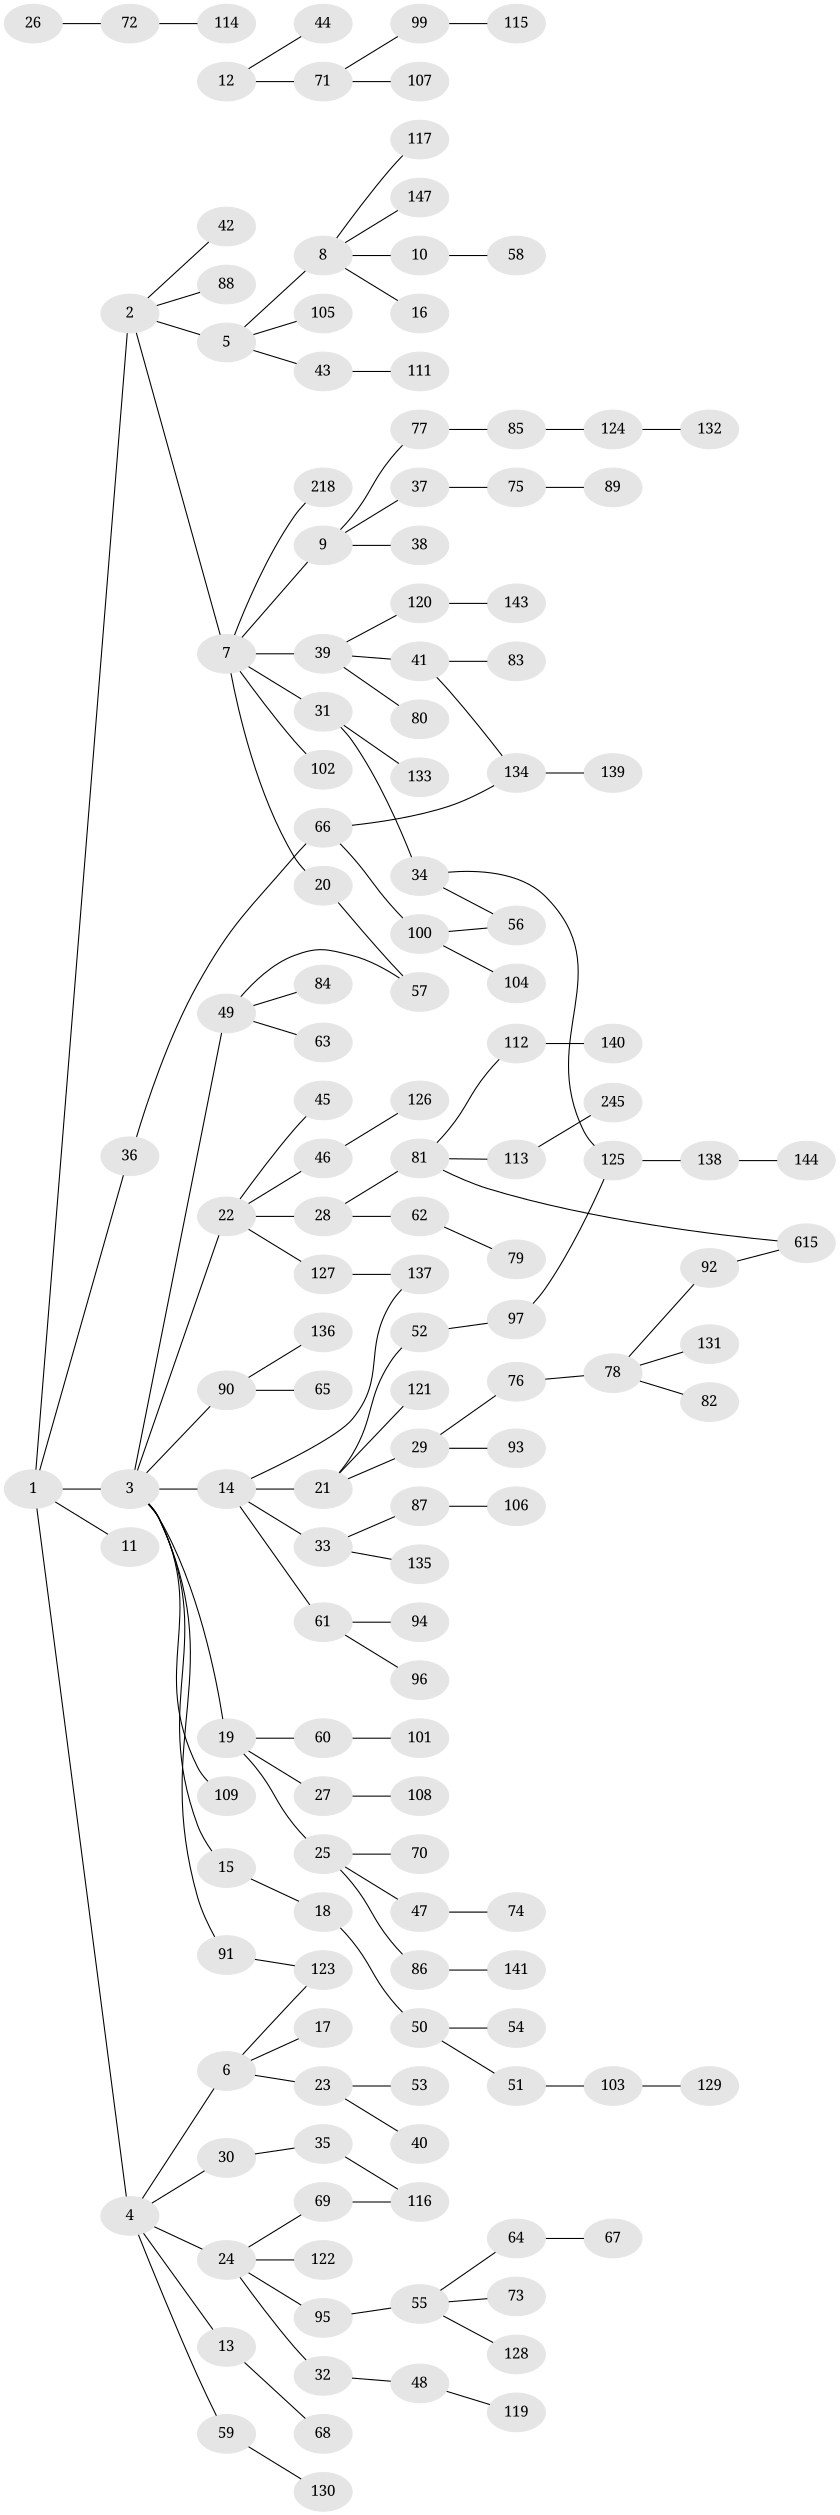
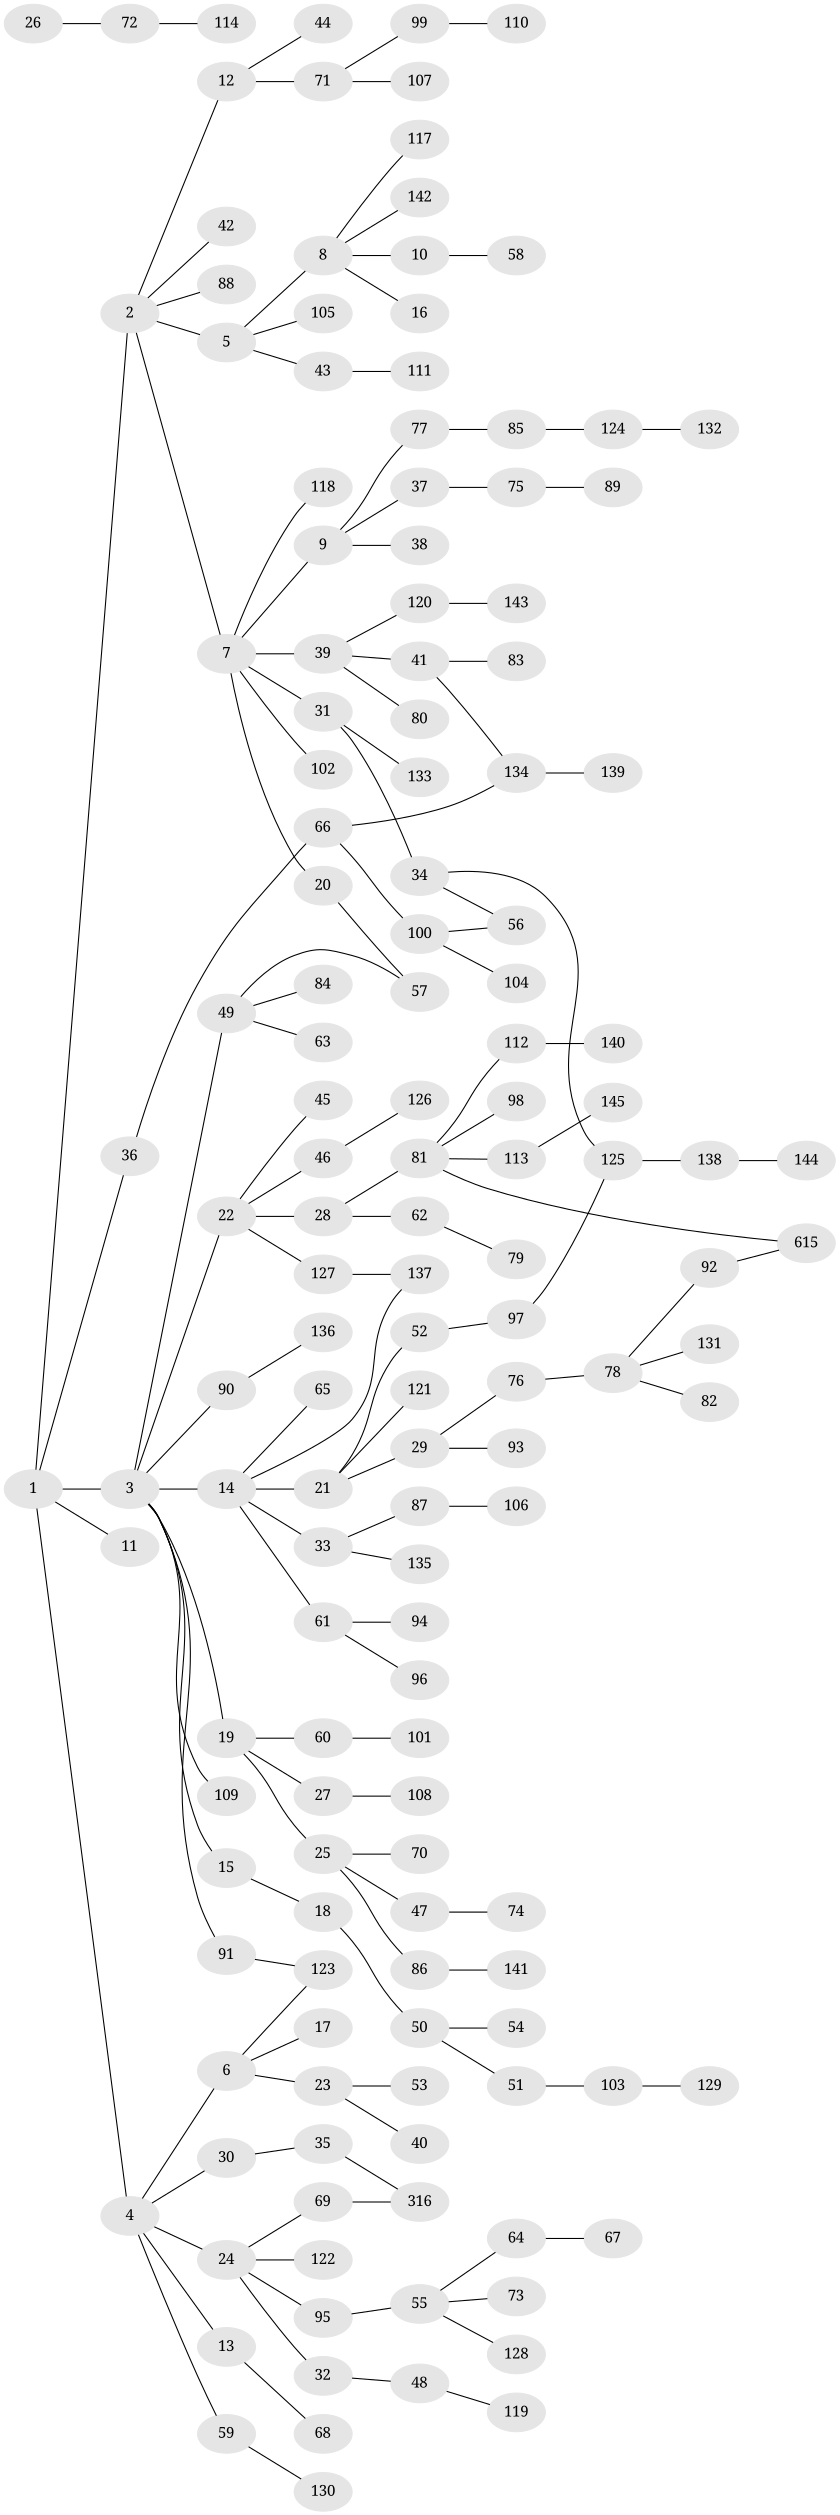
node "115": label "115" -> "110"
edge "12" -- "2": added
node "147": label "147" -> "142"
node "218": label "218" -> "118"
node "98": added
node "245": label "245" -> "145"
edge "90" -- "65": now "14" -- "65"
node "116": label "116" -> "316"
